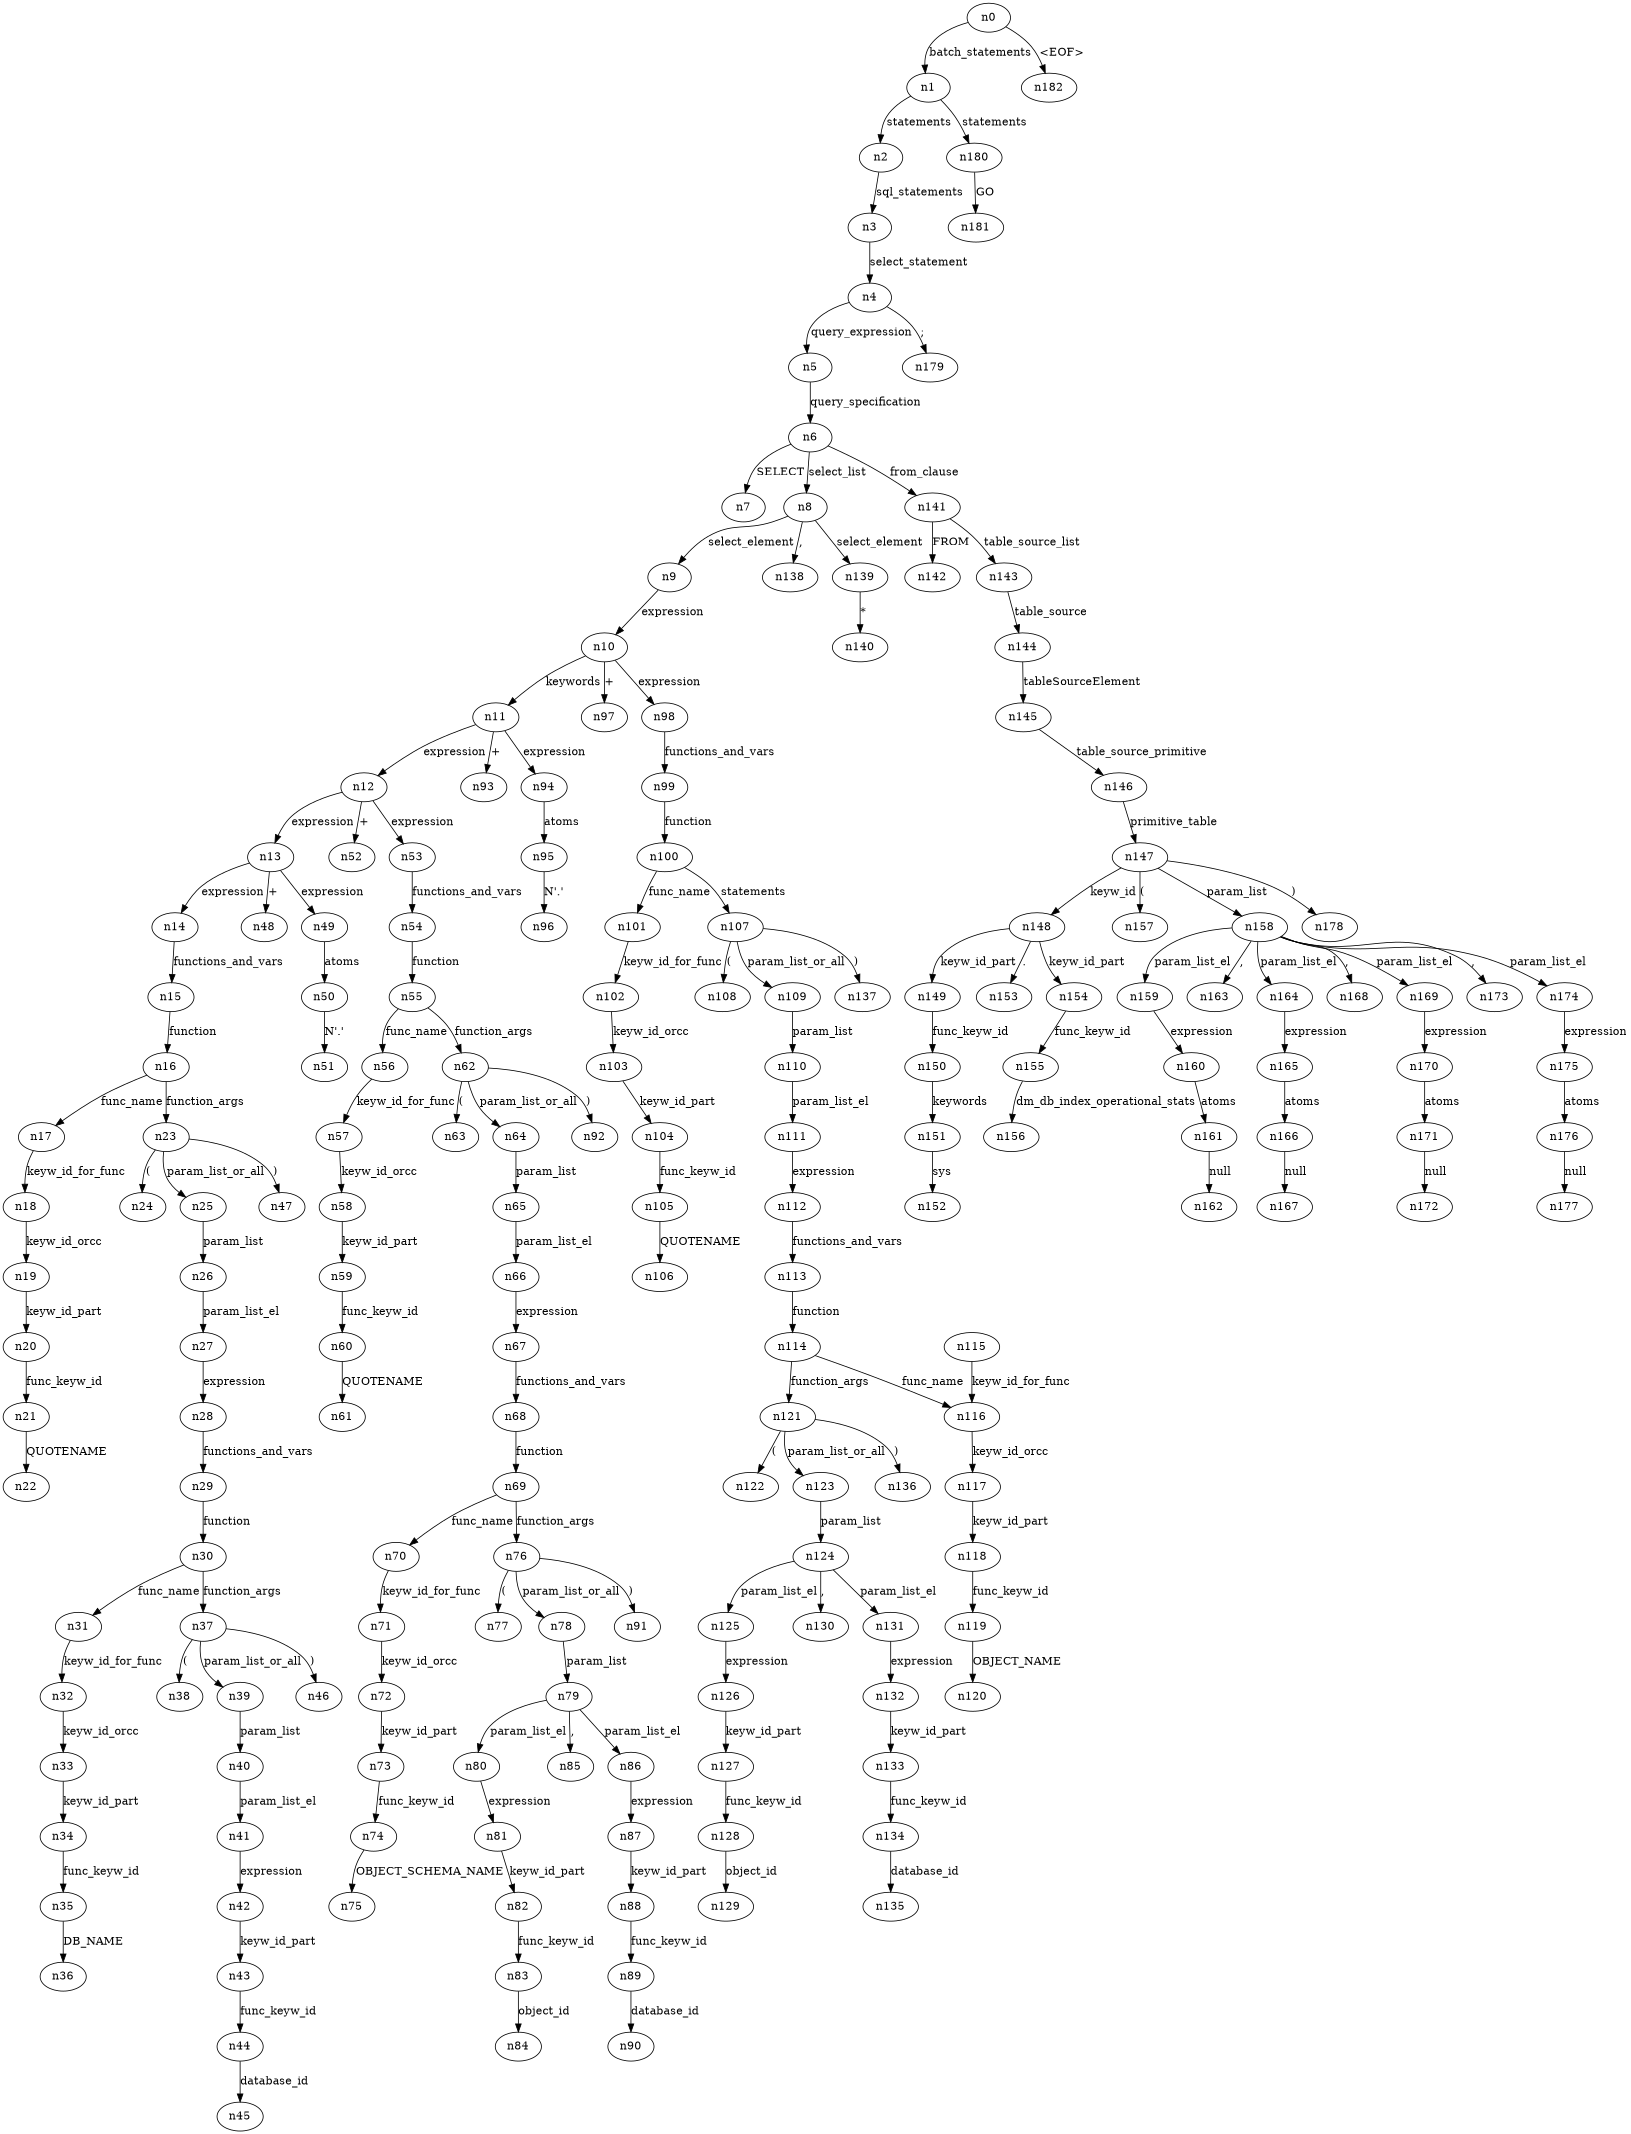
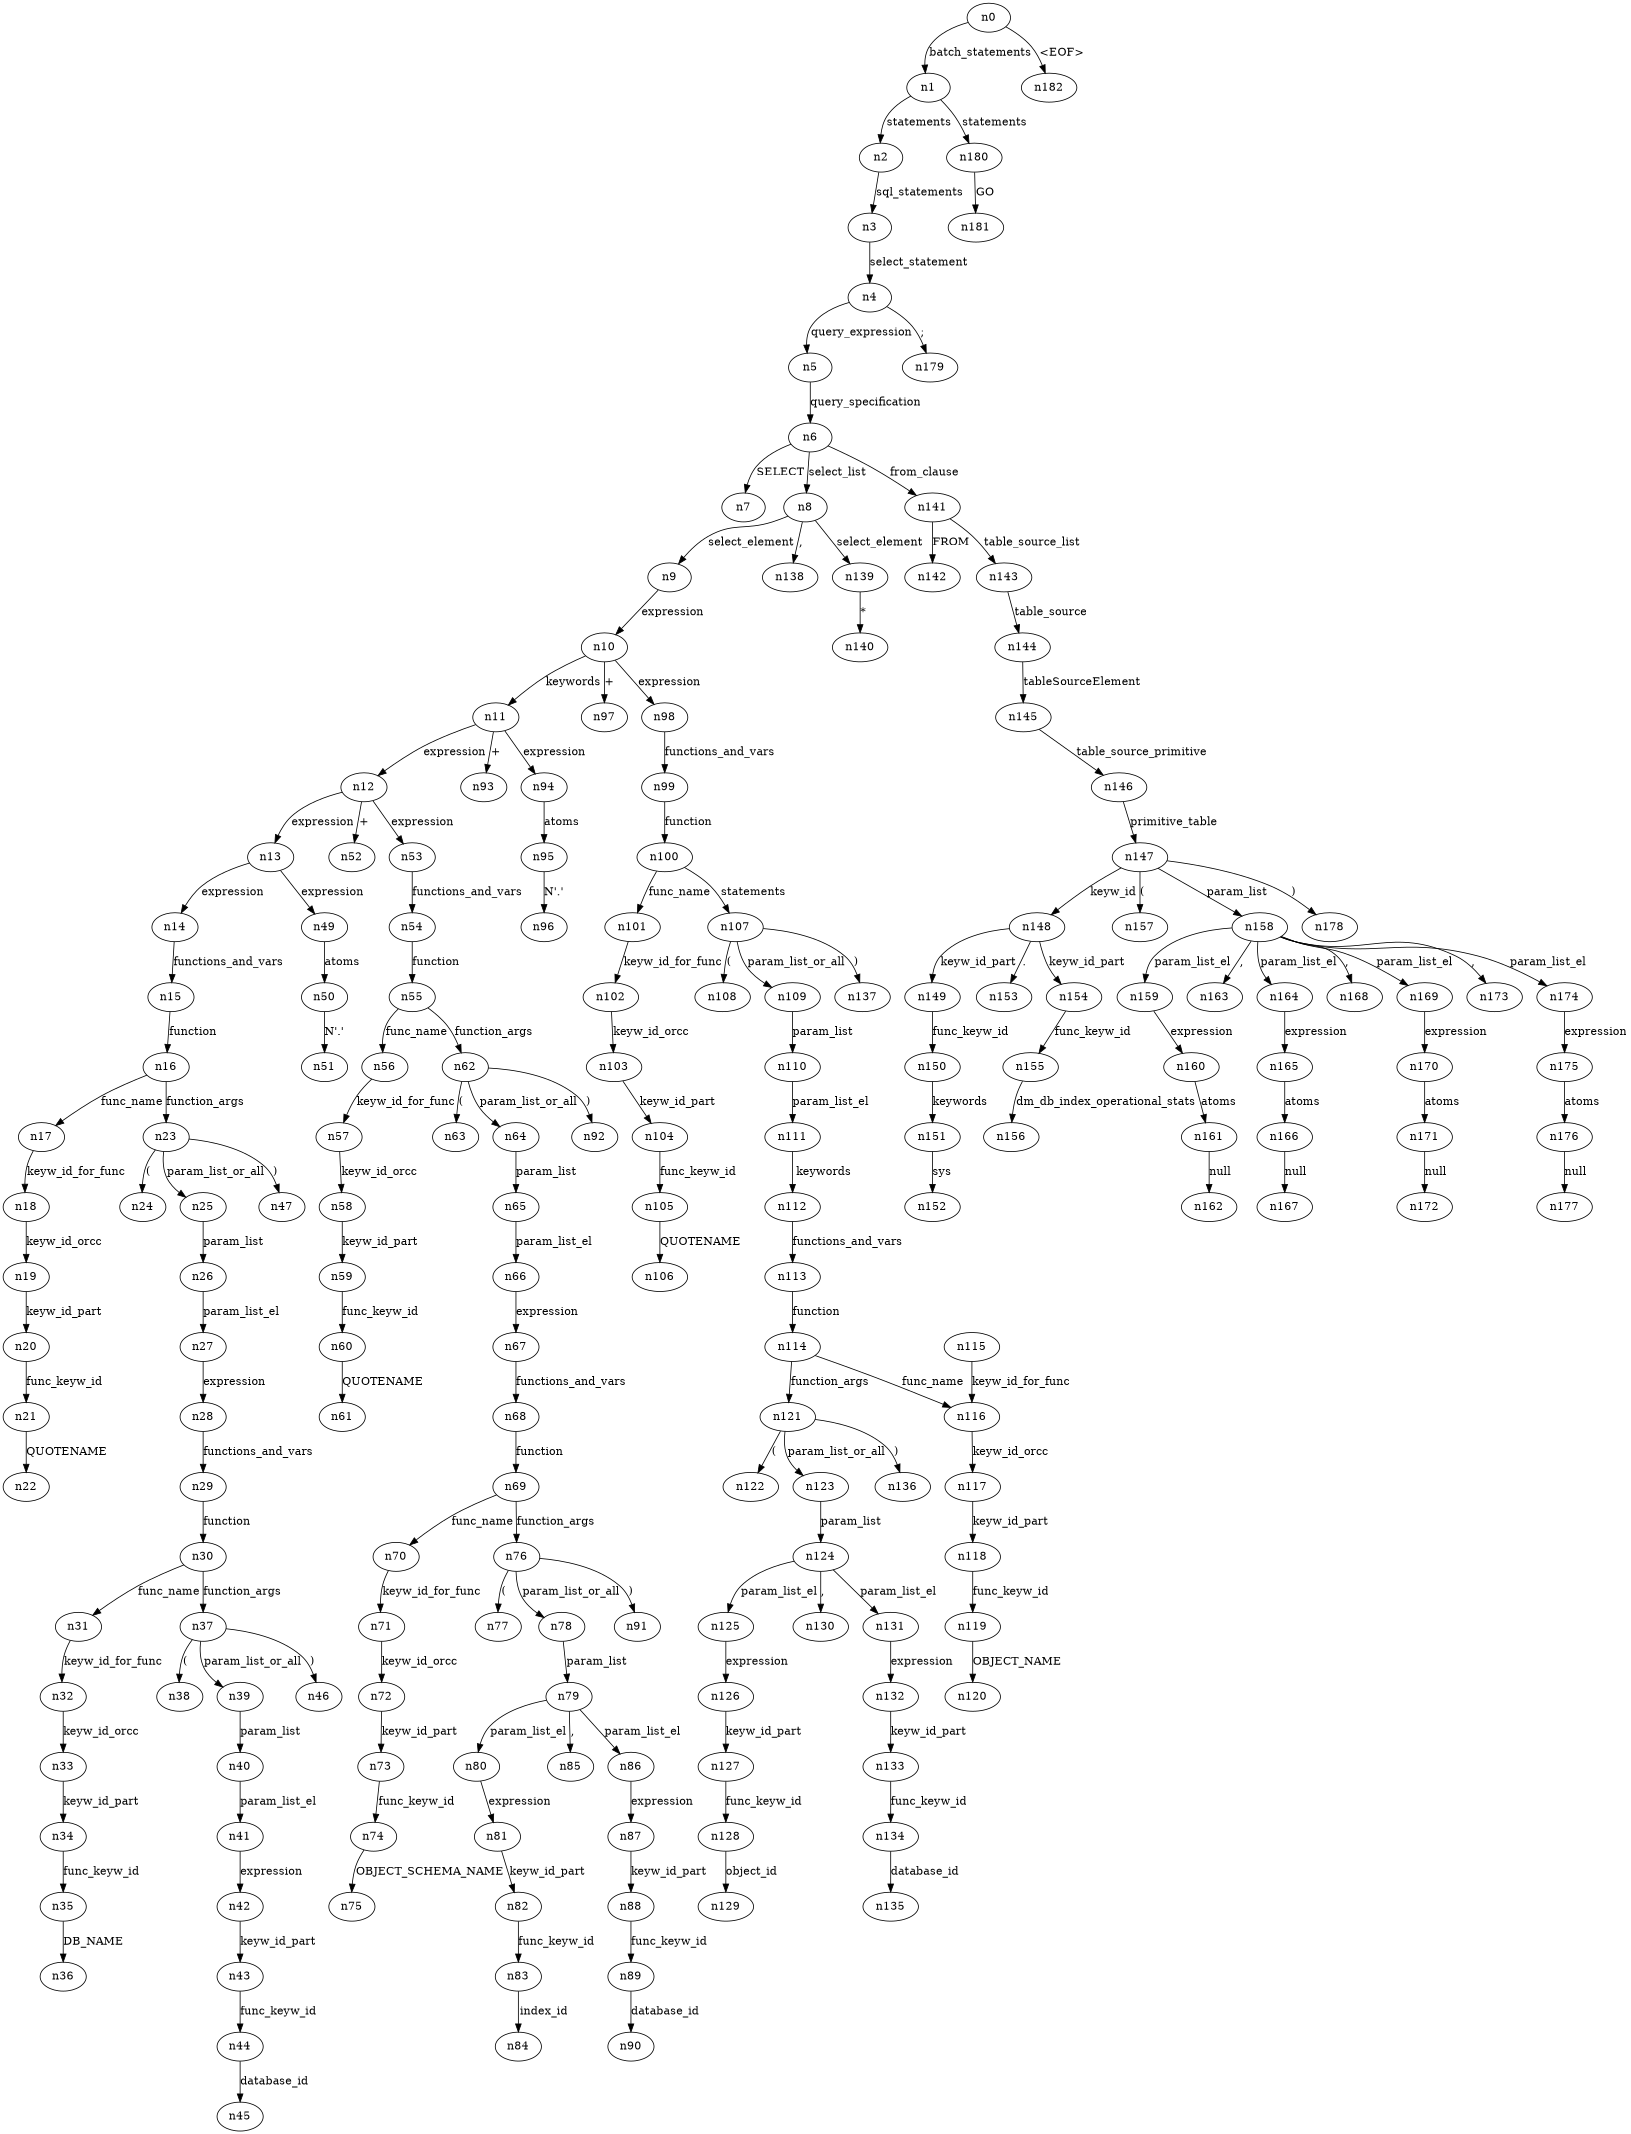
node "n48": removed
edge "n111" -> "n112": label "expression" -> "keywords"
edge "n83" -> "n84": label "object_id" -> "index_id"
